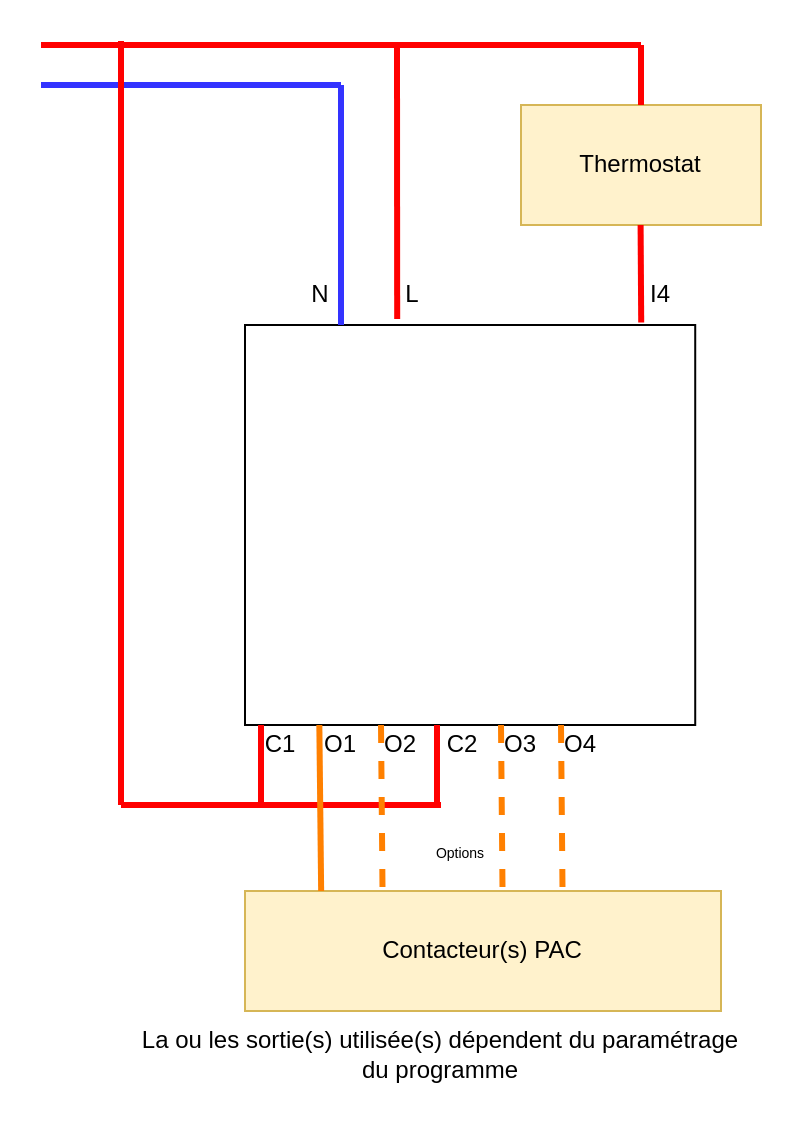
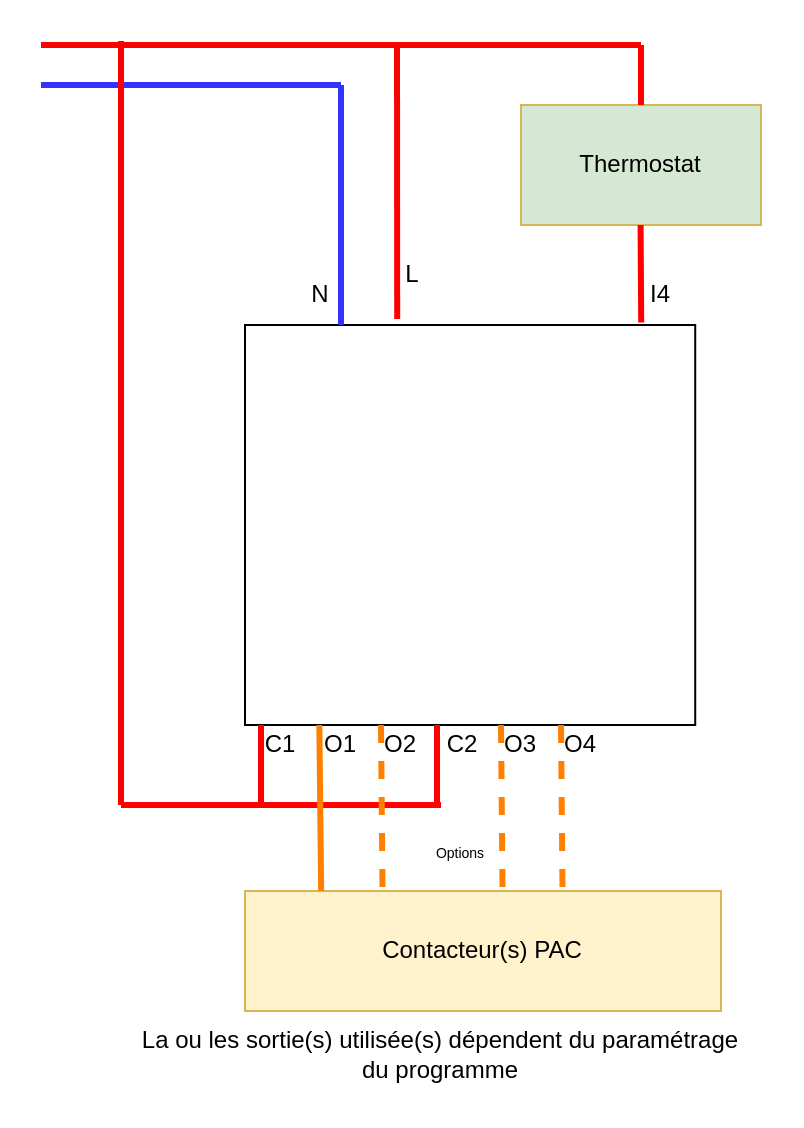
node "Thermostat": fillcolor #fff2cc -> #d5e8d4
node "L": moved (413, 295) -> (413, 275)
